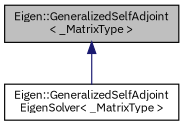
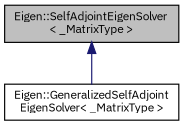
node "Eigen::GeneralizedSelfAdjoint < _MatrixType >": label "Eigen::GeneralizedSelfAdjoint < _MatrixType >" -> "Eigen::SelfAdjointEigenSolver < _MatrixType >"
